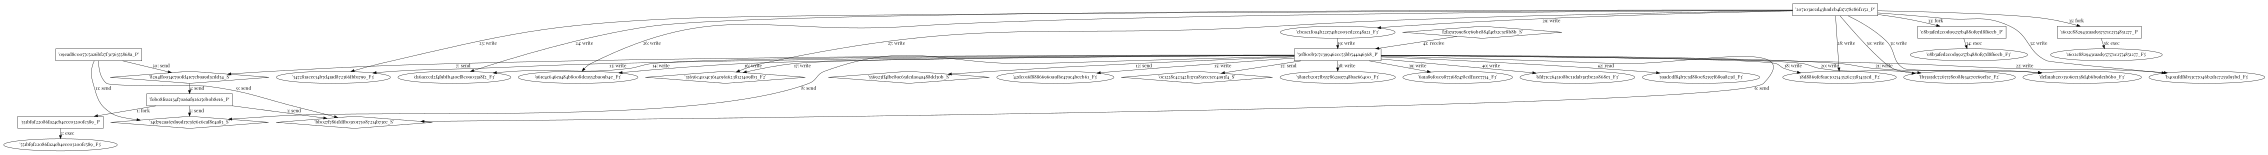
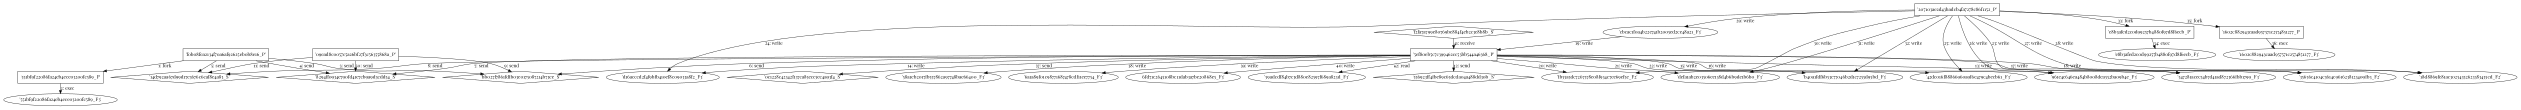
edge "'207103ae2d43badcb4fa7278c86f1152_P'" -> "'42dc016f88866960a9f6e479c4becb61_F3'": added, label "25: write"
node "'35656c4104c3614c9616238123409fb3_F2'": shape diamond -> ellipse
edge "'8294ff0934e790fd41e7cb9a9d3cdd54_S'" -> "'f0b08fea2134f70a6af92625eb0b8e16_P'": reversed
